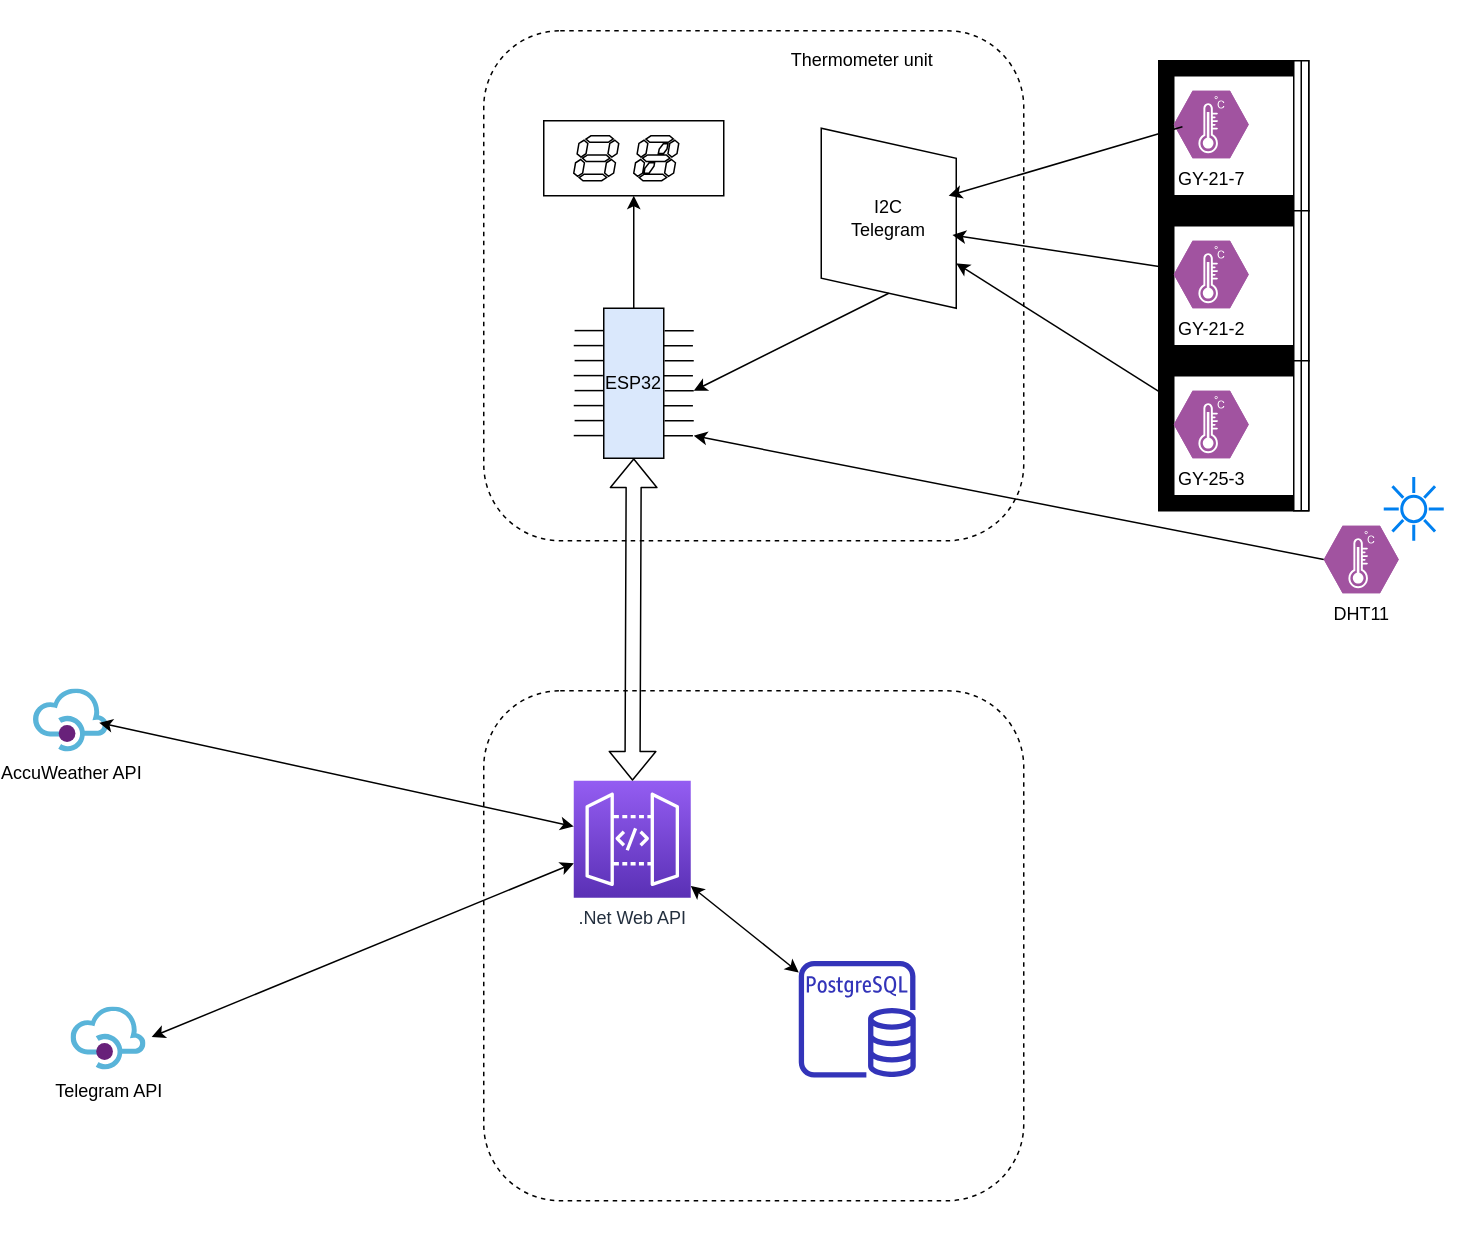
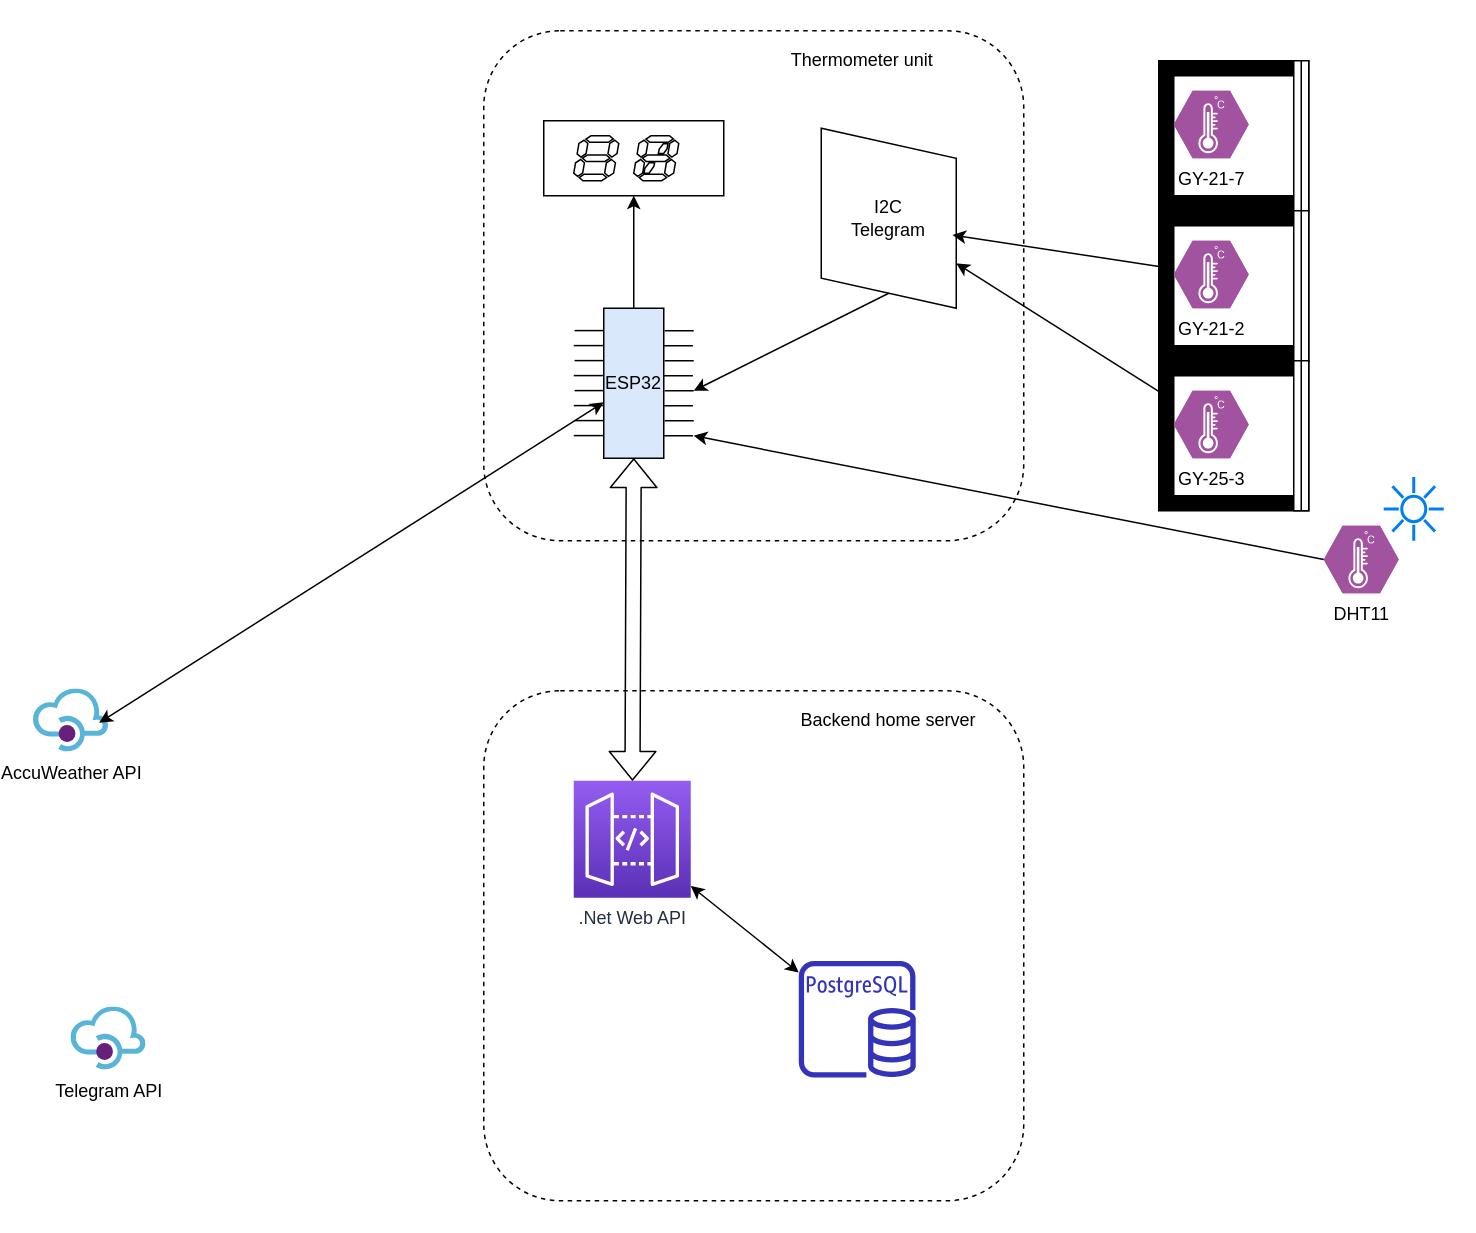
edge "GY-21-7" -> "I2C Telegram": removed
node "Backend home server": added
edge "AccuWeather API" -- ".Net Web API": now "AccuWeather API" -- "ESP32"
edge ".Net Web API" -- "Telegram API": removed
